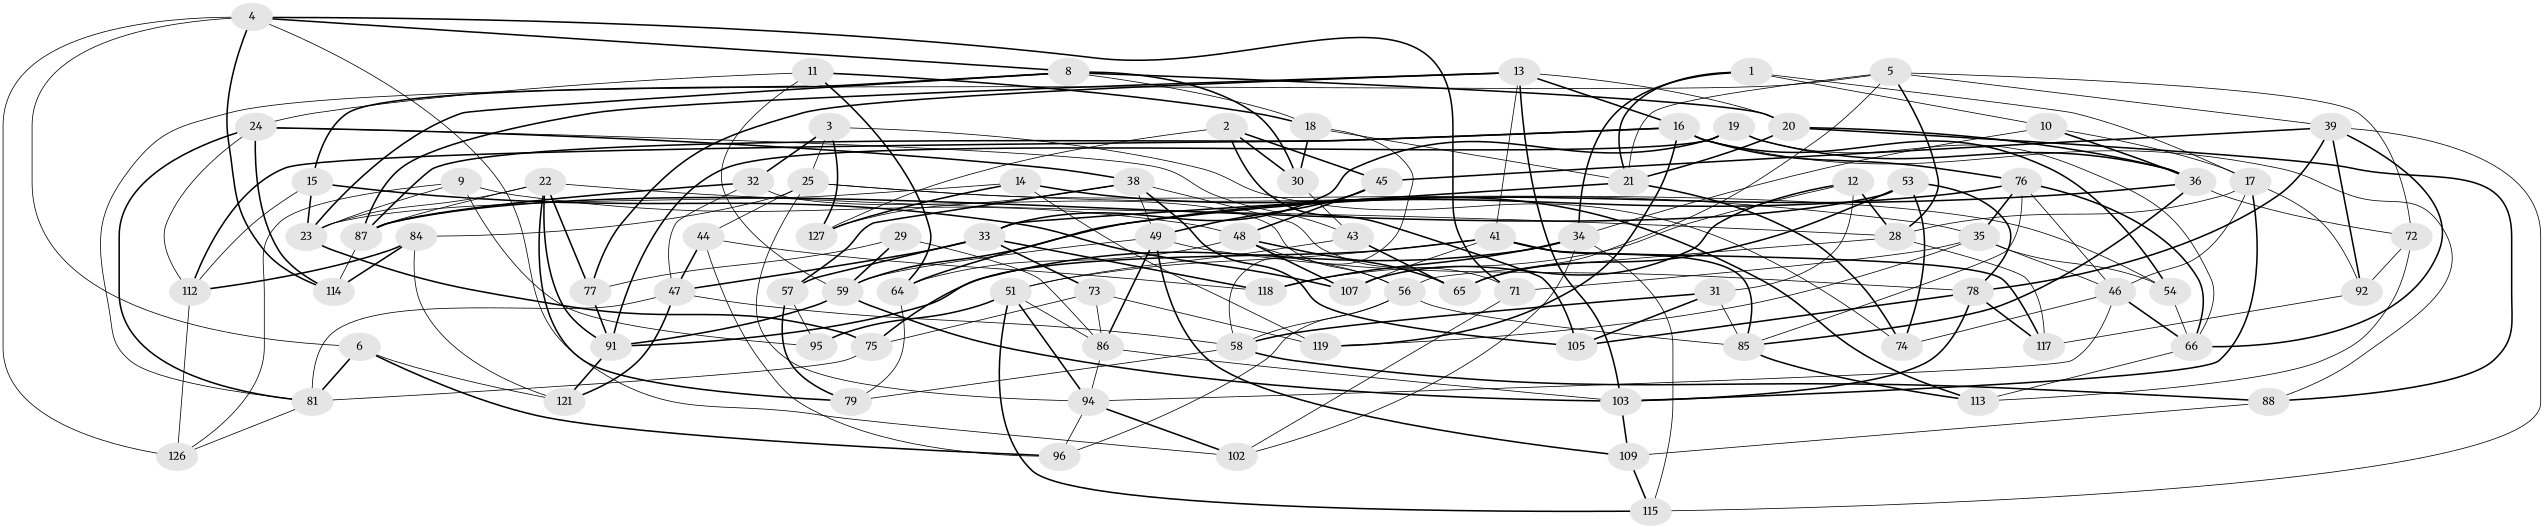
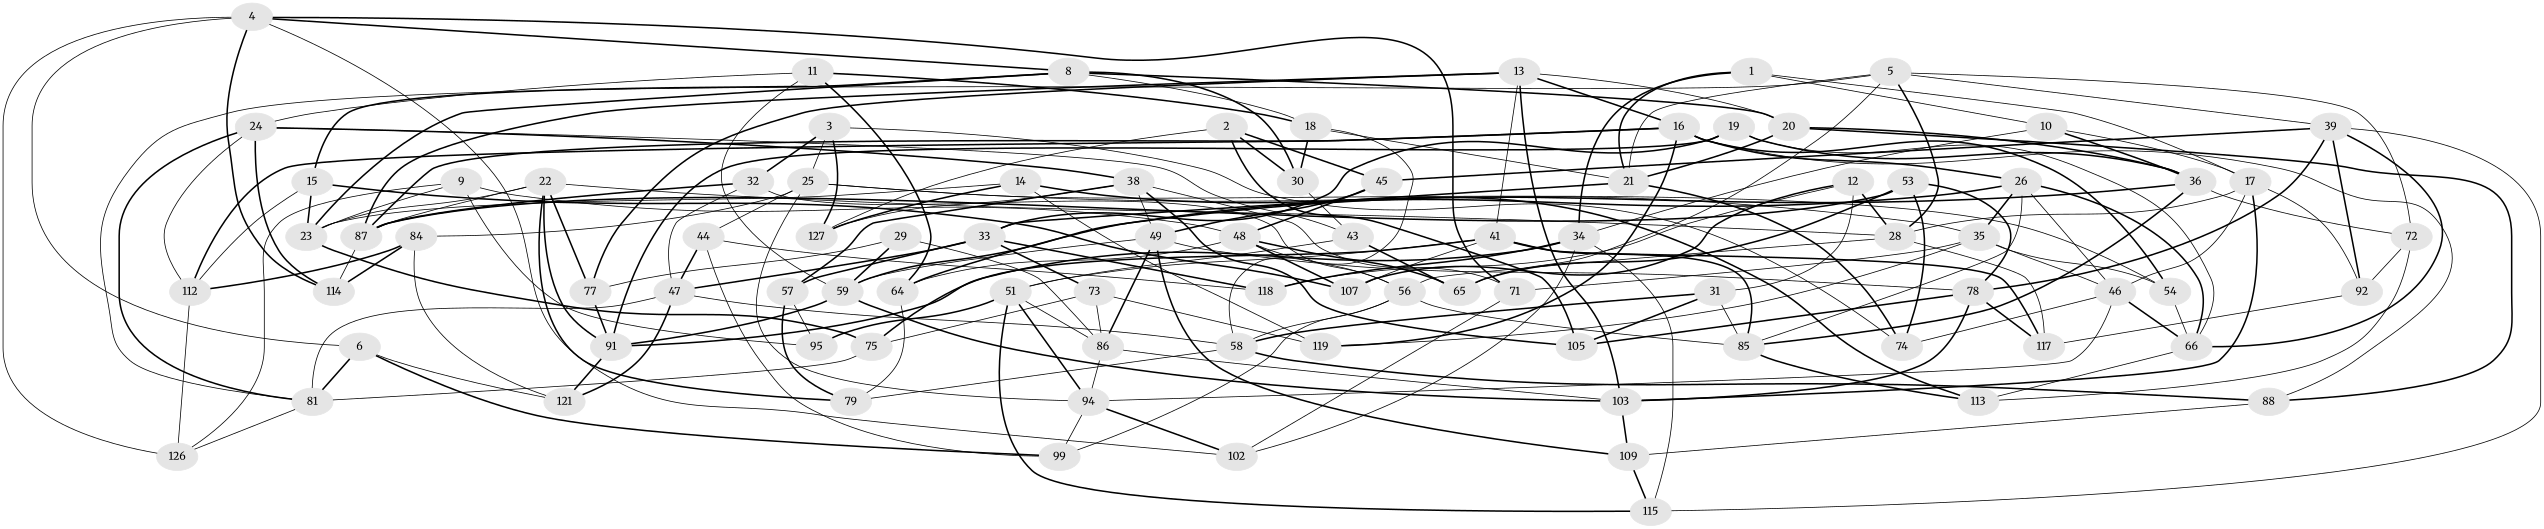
node "76": label "76" -> "26"
node "96": label "96" -> "99"
